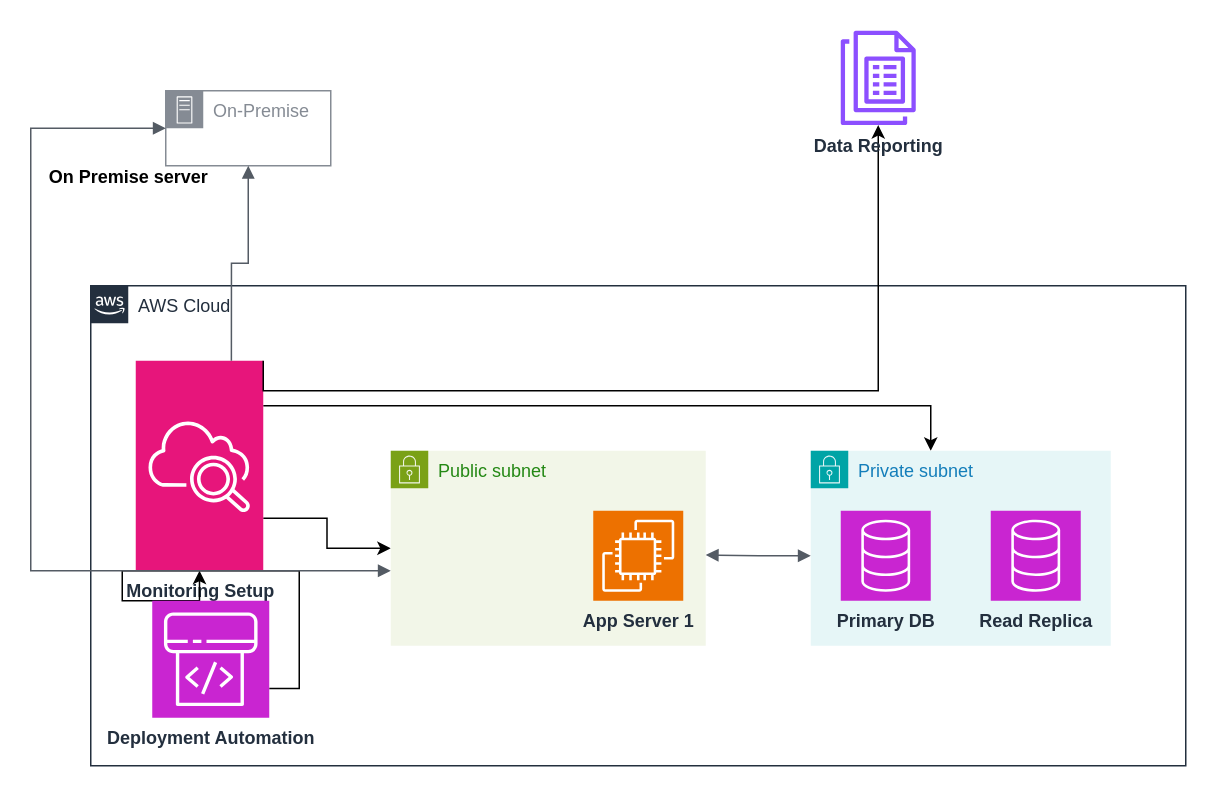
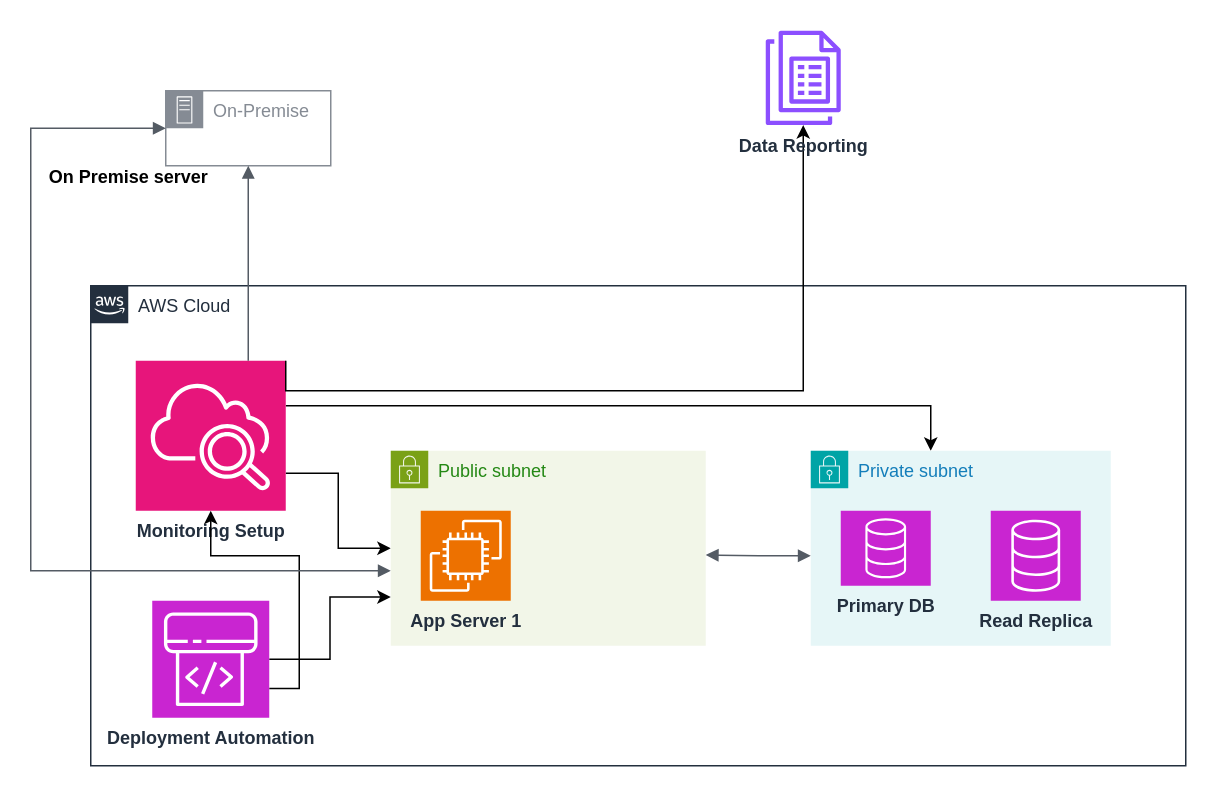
node "Data Reporting": moved (878, 78) -> (803, 78)
node "Monitoring Setup": size 128x210 -> 150x150
node "App Server 1": moved (638, 556) -> (466, 556)
node "Primary DB": size 90x90 -> 90x75
edge "Deployment Automation" -> "Public subnet": added
